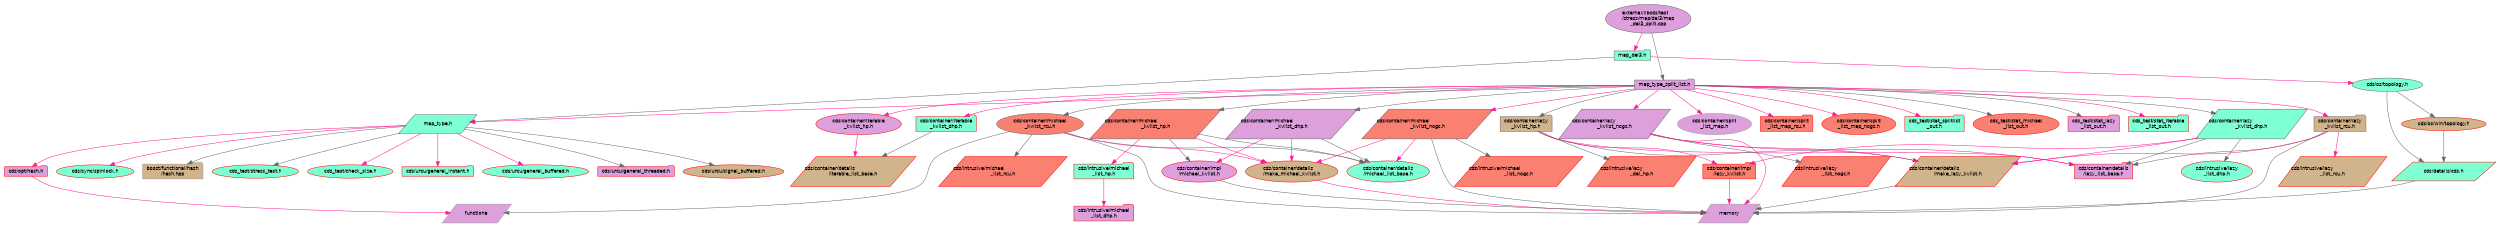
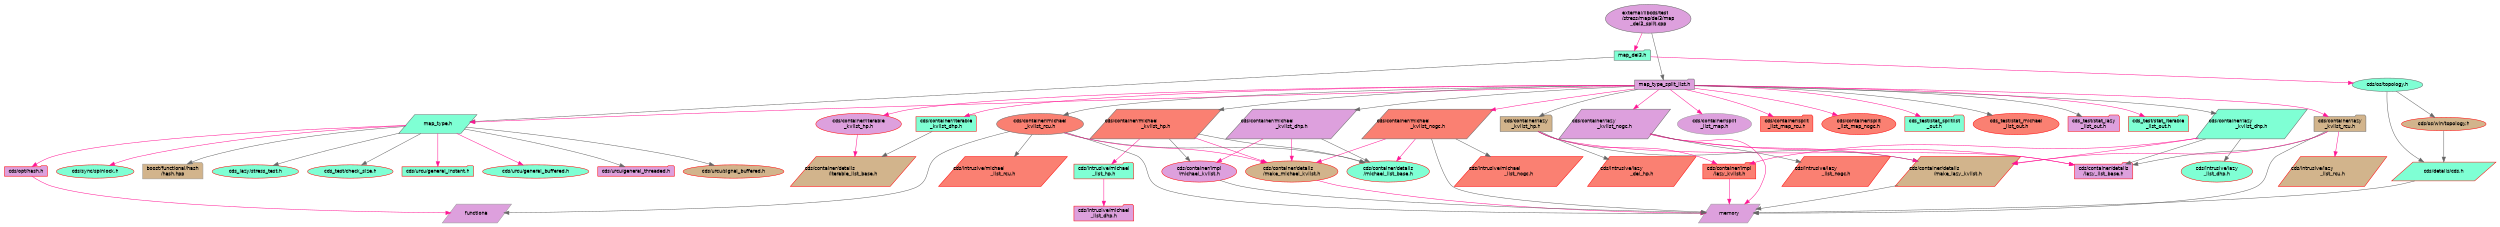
edge "map_type.h" -> "cds_test/check_size.h": color deeppink -> gray40
node "cds_test/stress_test.h": label "cds_test/stress_test.h" -> "cds_lazy/stress_test.h"
